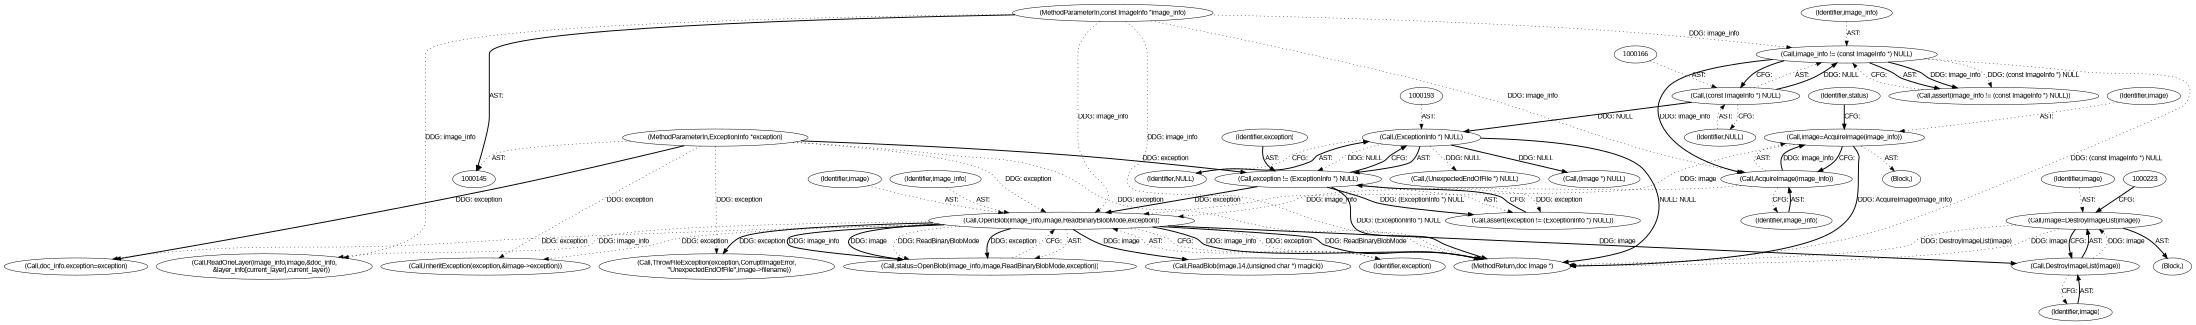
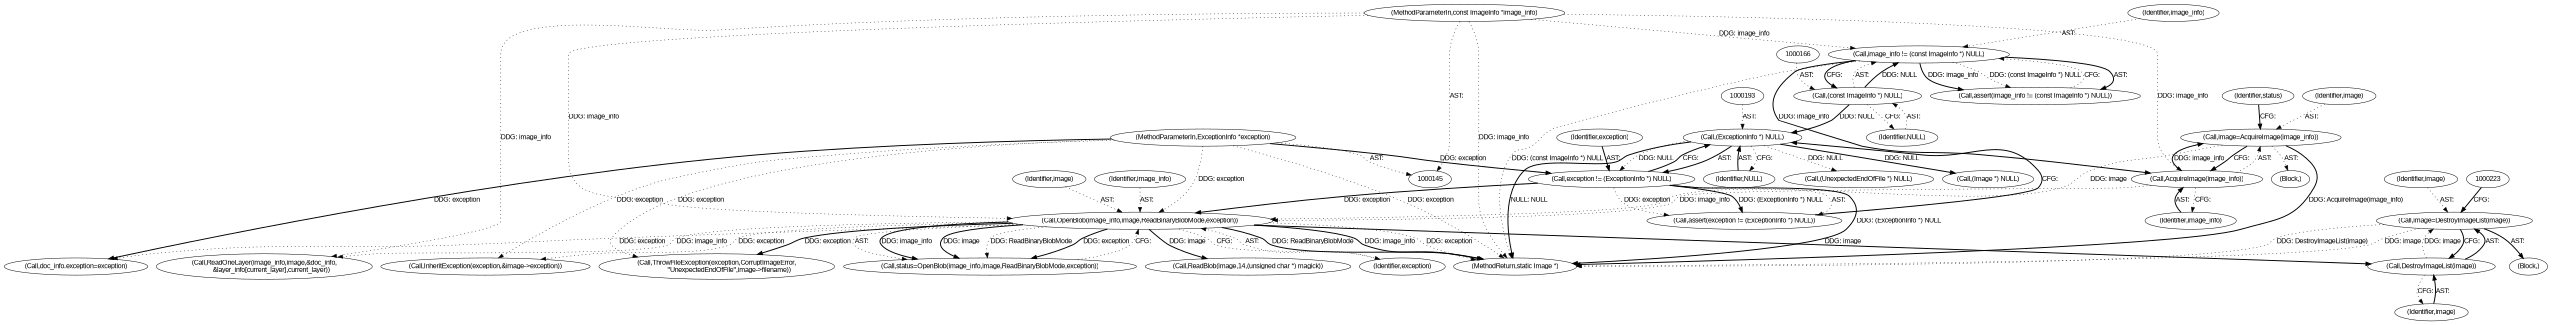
edge "(MethodParameterIn,const ImageInfo *image_info)" -> "1000145": style bold -> dotted
edge "(Call,assert(exception != (ExceptionInfo *) NULL))" -> "(Call,exception != (ExceptionInfo *) NULL)": now "(Call,assert(exception != (ExceptionInfo *) NULL))" -> "(Call,(ExceptionInfo *) NULL)"
node "(MethodReturn,doc Image *)": label "(MethodReturn,doc Image *)" -> "(MethodReturn,static Image *)"
